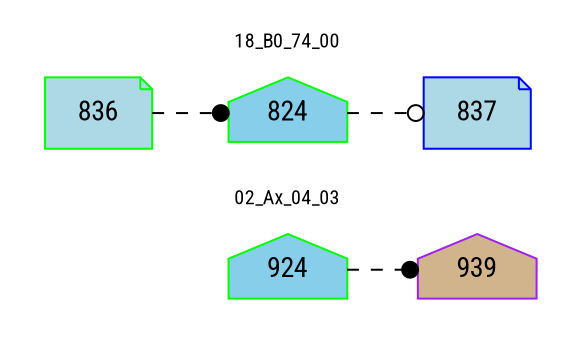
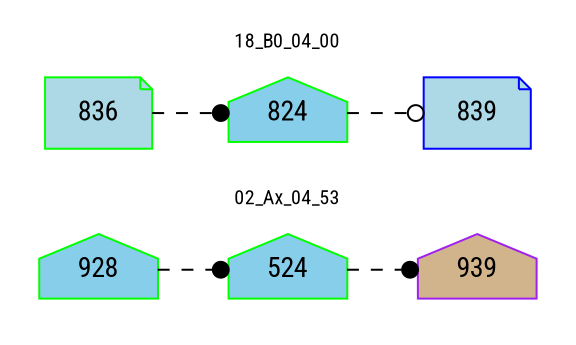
cluster "18_B0_74_00": label "18_B0_74_00" -> "18_B0_04_00"
node "837": label "837" -> "839"
cluster "02_Ax_04_03": label "02_Ax_04_03" -> "02_Ax_04_53"
node "928": added
node "924": label "924" -> "524"
